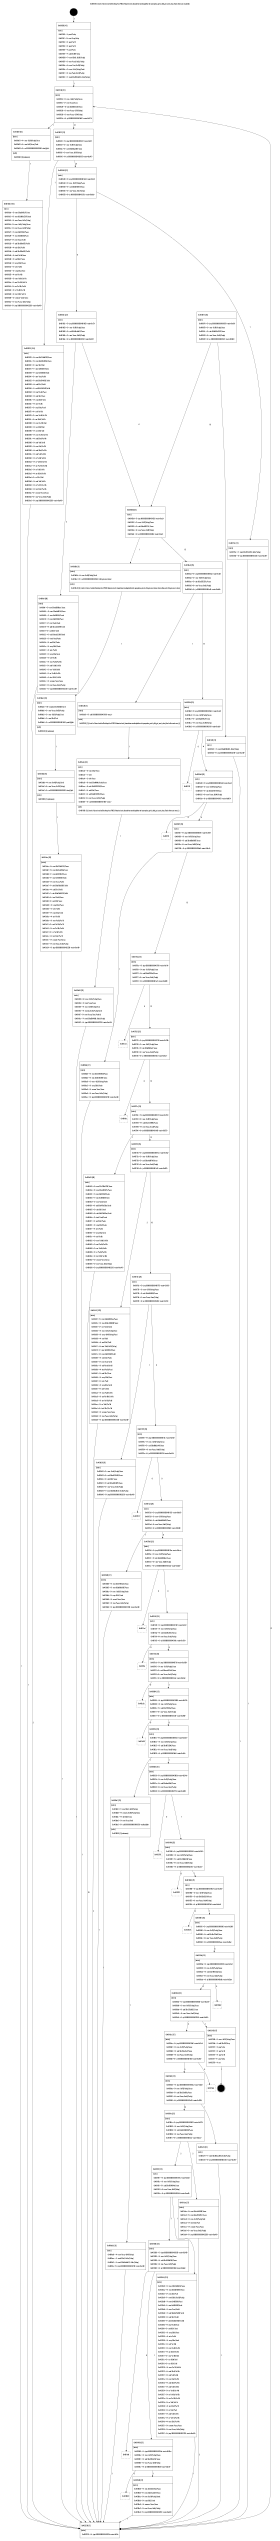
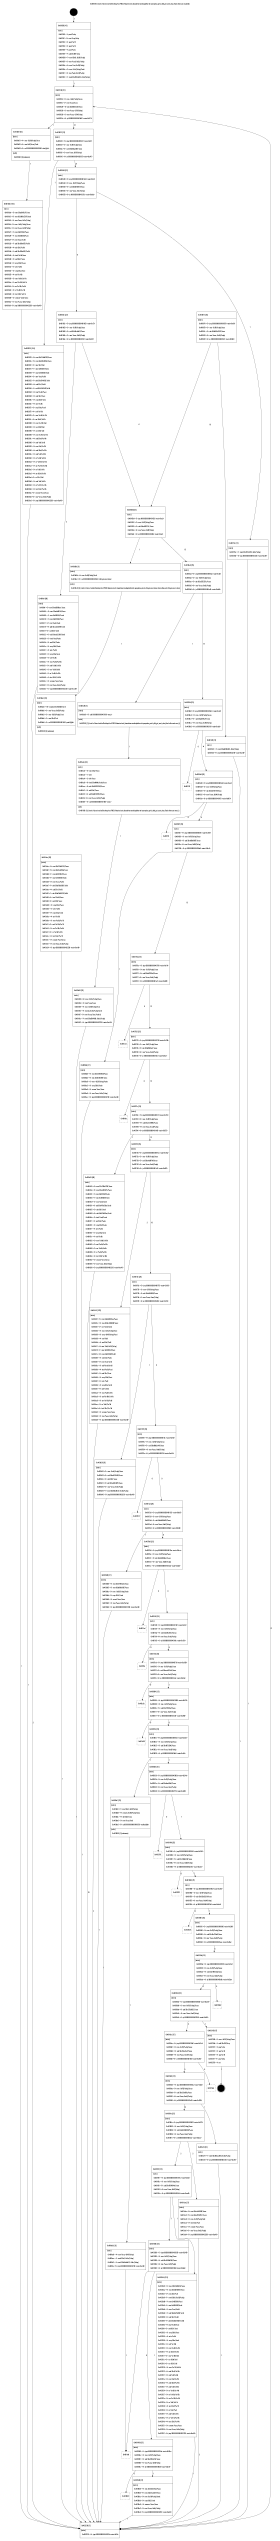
node "0x401dbd [15]": removed
edge "0x401be8 [23]" -> "0x402230 [5]": now "0x401be8 [23]" -> "0x401fdd"
